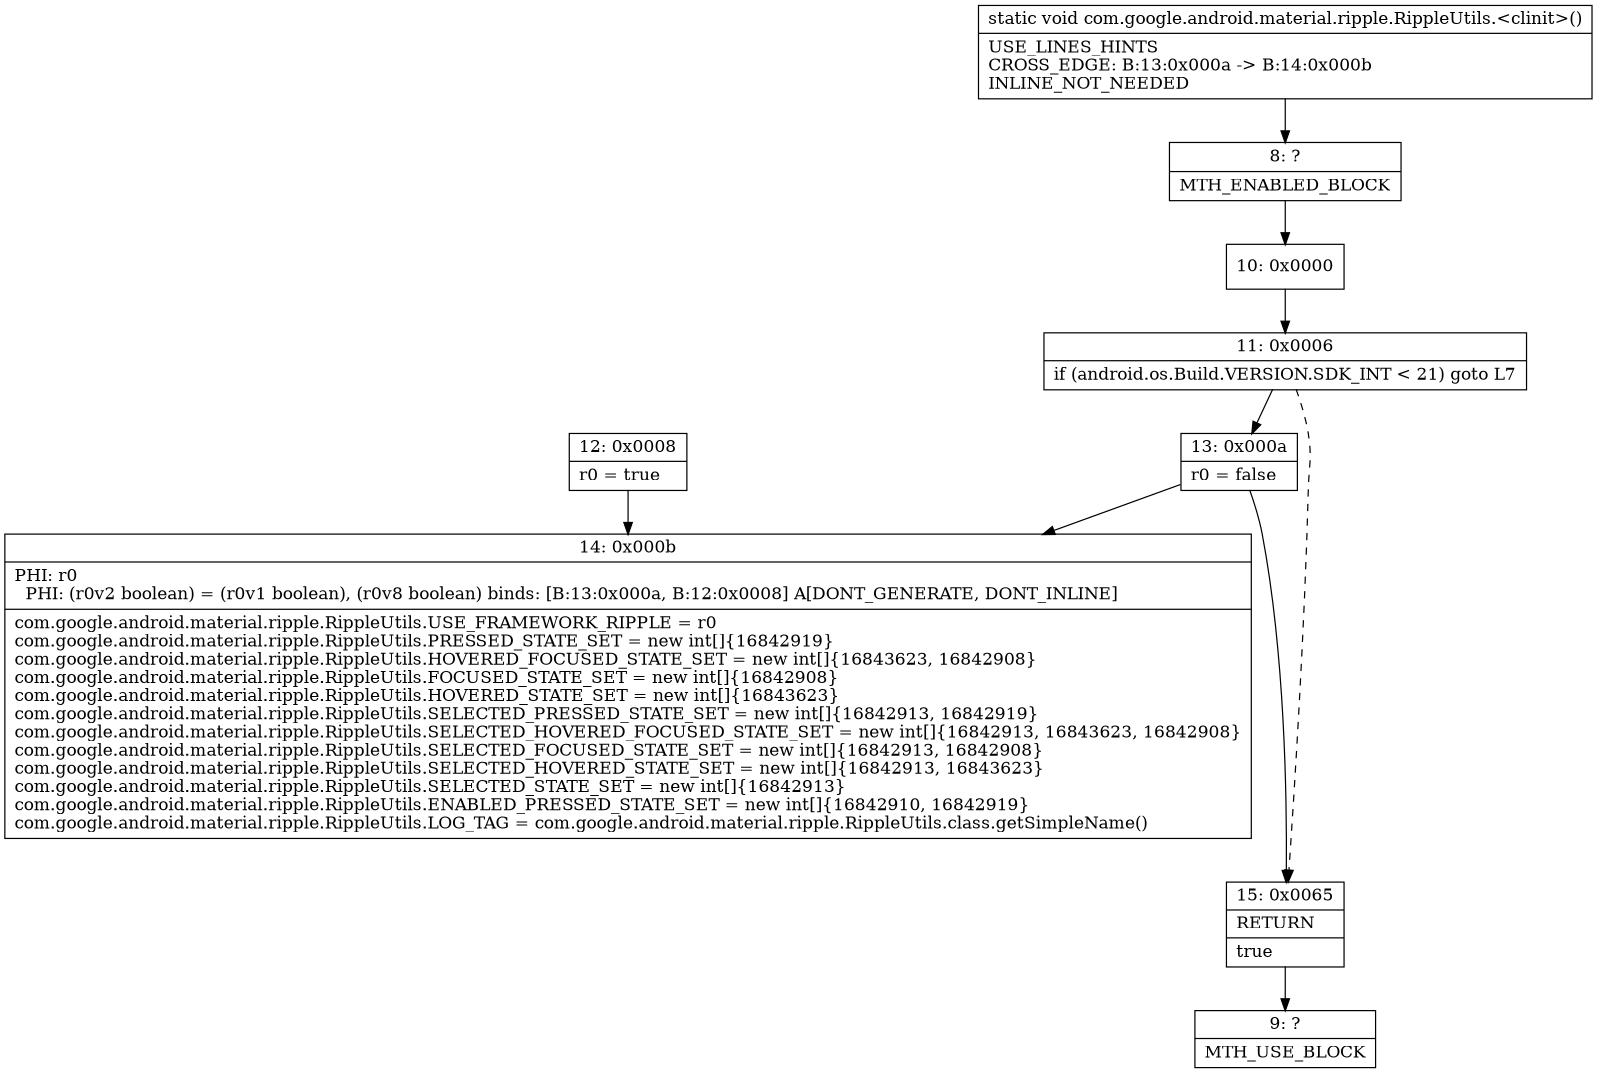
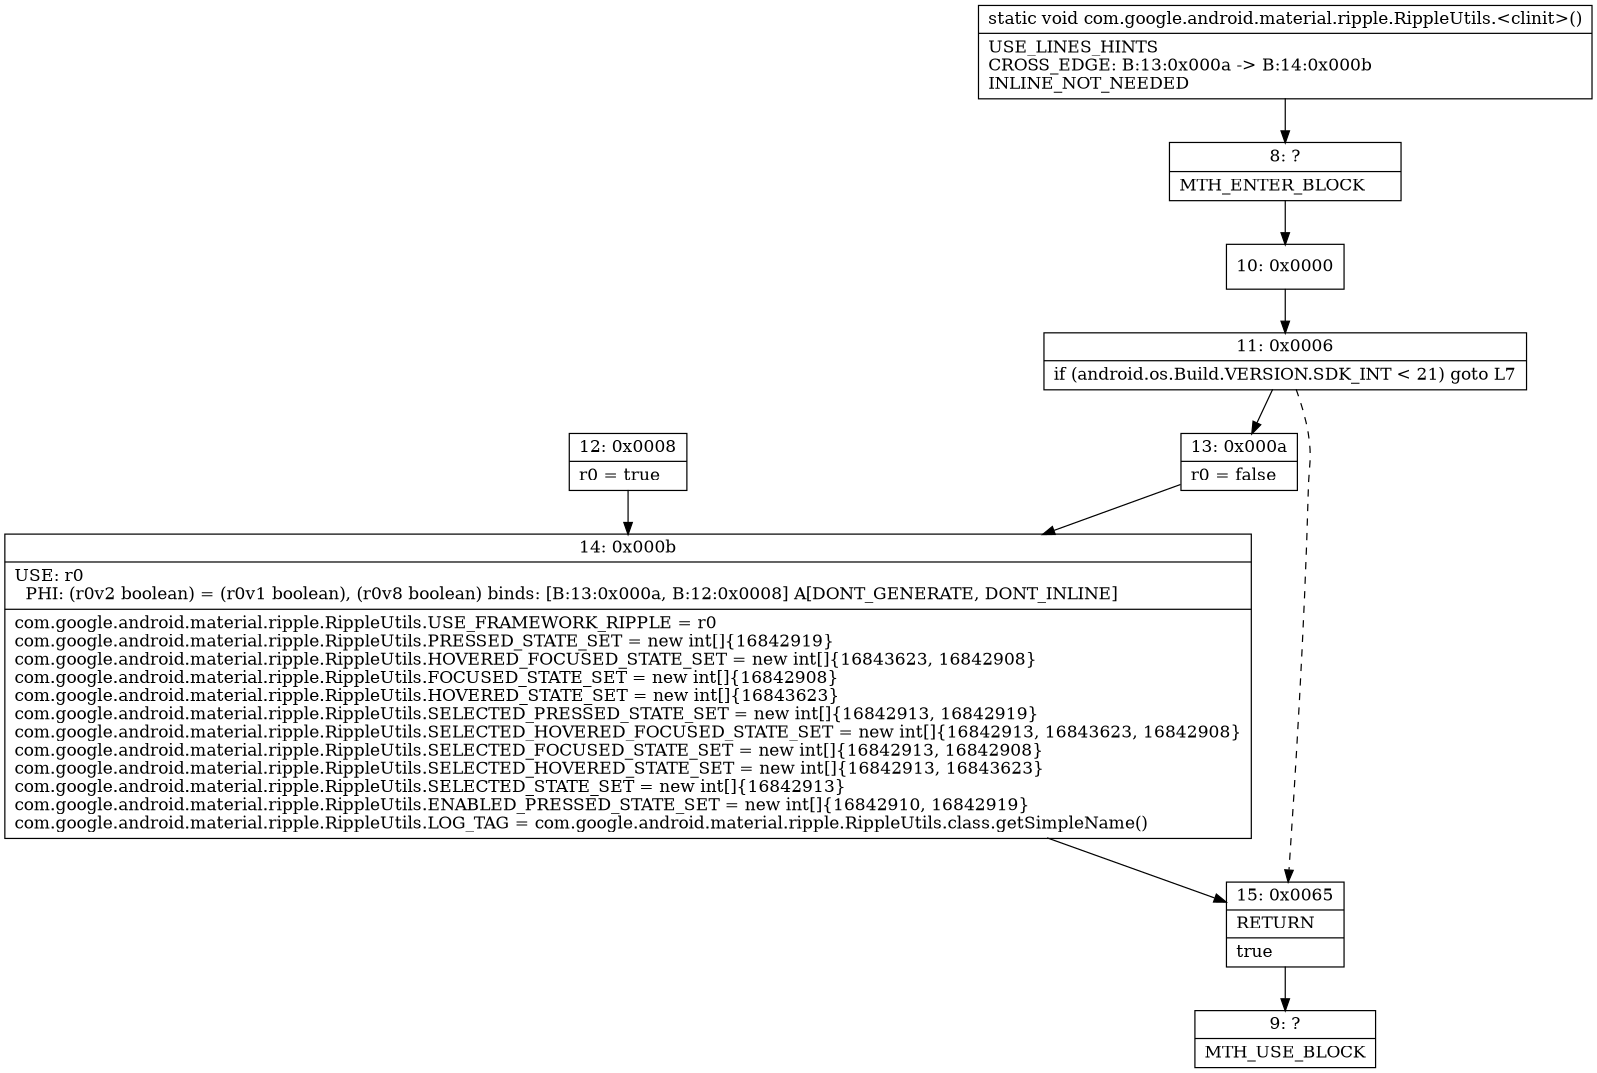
node "8: ?": text "MTH_ENABLED_BLOCK" -> "MTH_ENTER_BLOCK"
node "14: 0x000b": text "PHI: r0" -> "USE: r0"
edge "13: 0x000a" -> "15: 0x0065": now "14: 0x000b" -> "15: 0x0065"
